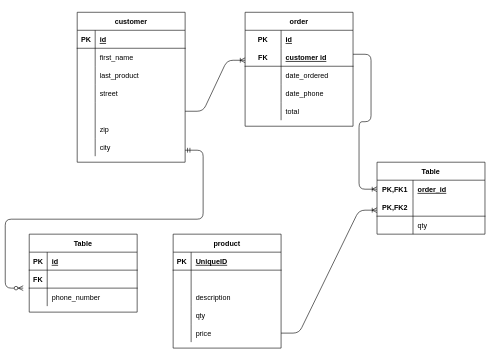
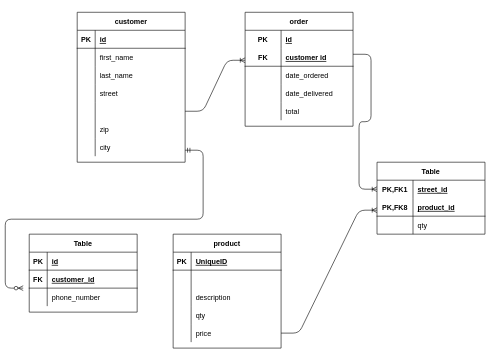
node "last_product": label "last_product" -> "last_name"
node "date_phone": label "date_phone" -> "date_delivered"
node "order_id": label "order_id" -> "street_id"
node "product_id": added
node "PK,FK2": label "PK,FK2" -> "PK,FK8"
node "customer_id": added
